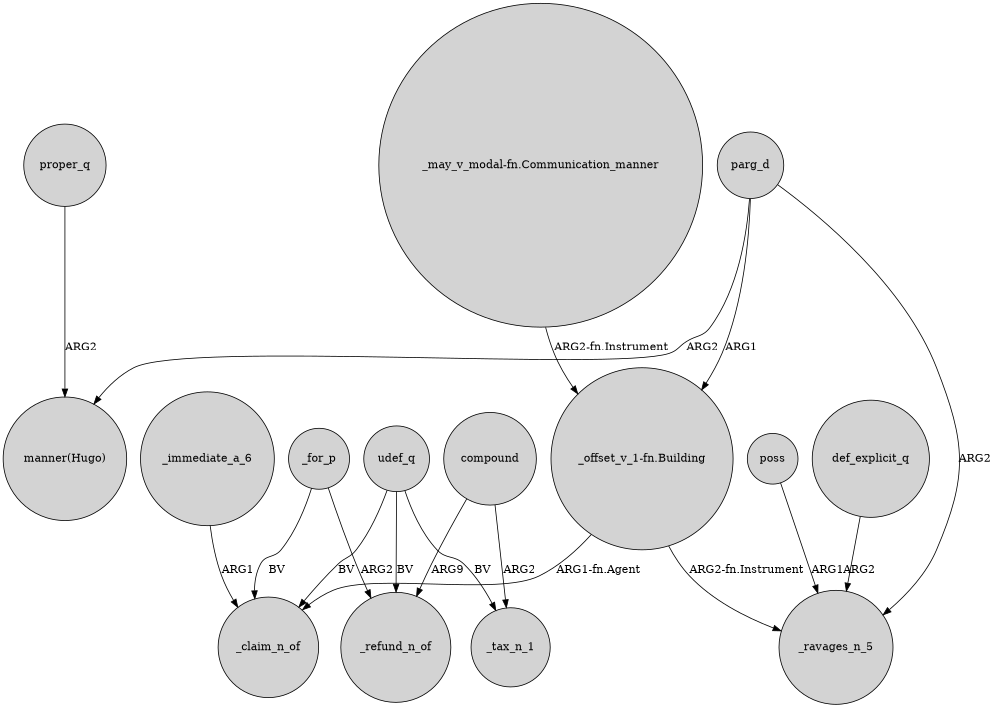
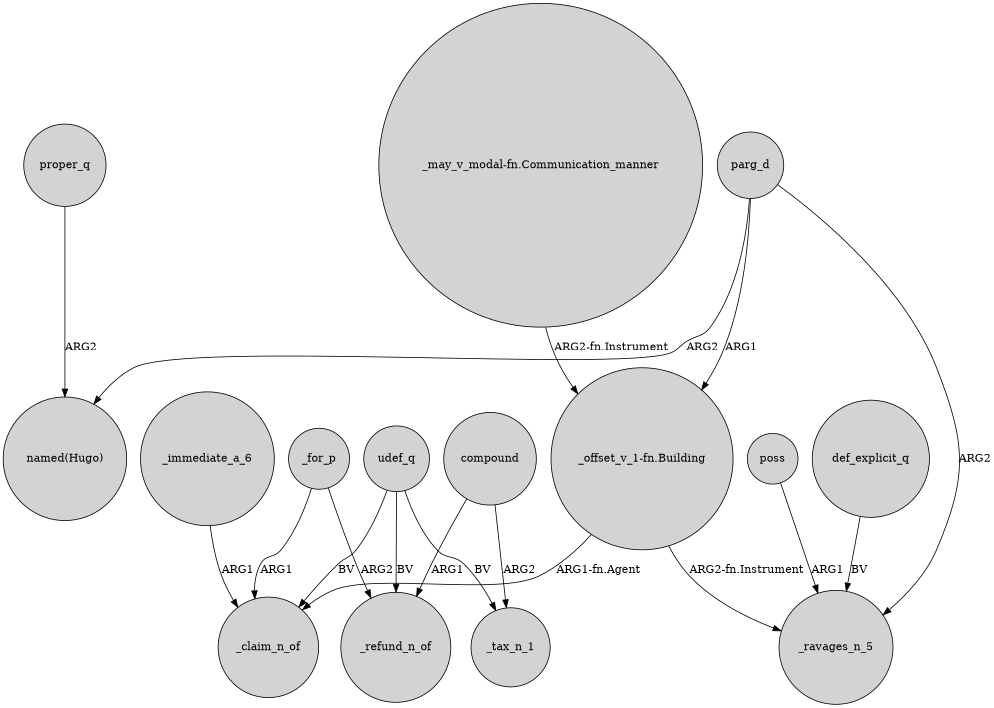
node "manner(Hugo)": label "manner(Hugo)" -> "named(Hugo)"
edge "_for_p" -> "_claim_n_of": label "BV" -> "ARG1"
edge "compound" -> "_refund_n_of": label "ARG9" -> "ARG1"
edge "def_explicit_q" -> "_ravages_n_5": label "ARG2" -> "BV"
